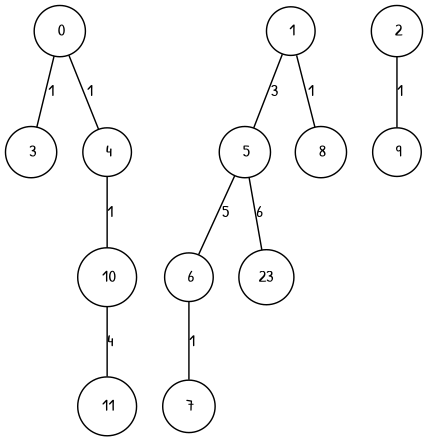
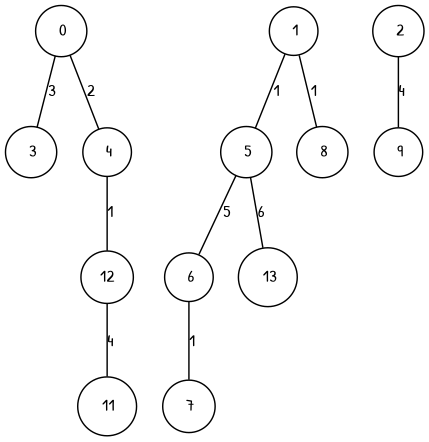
edge "0" -- "3": label "1" -> "3"
edge "0" -- "4": label "1" -> "2"
edge "1" -- "5": label "3" -> "1"
edge "2" -- "9": label "1" -> "4"
node "10": label "10" -> "12"
node "23": label "23" -> "13"
